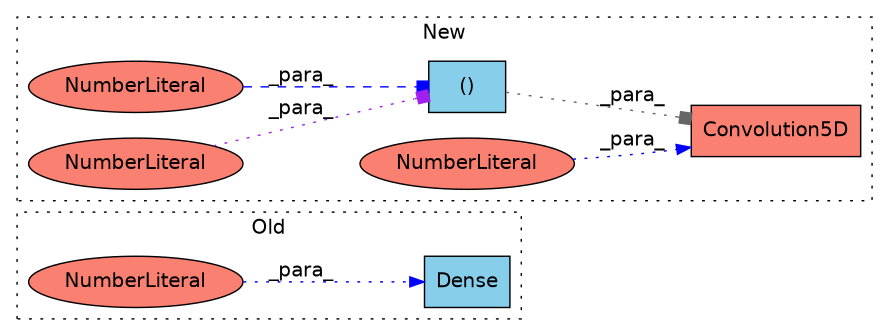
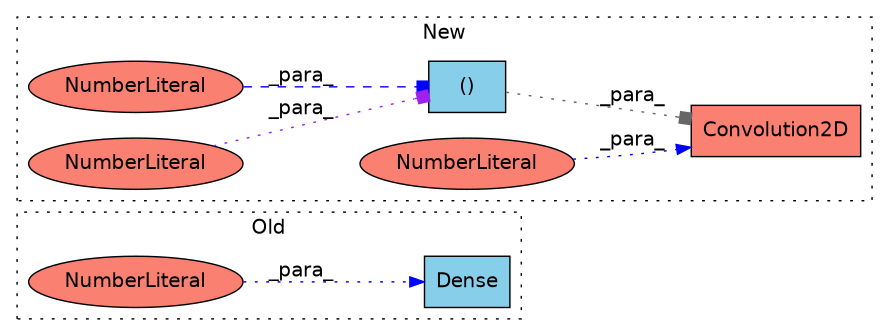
node "Convolution5D": label "Convolution5D" -> "Convolution2D"
